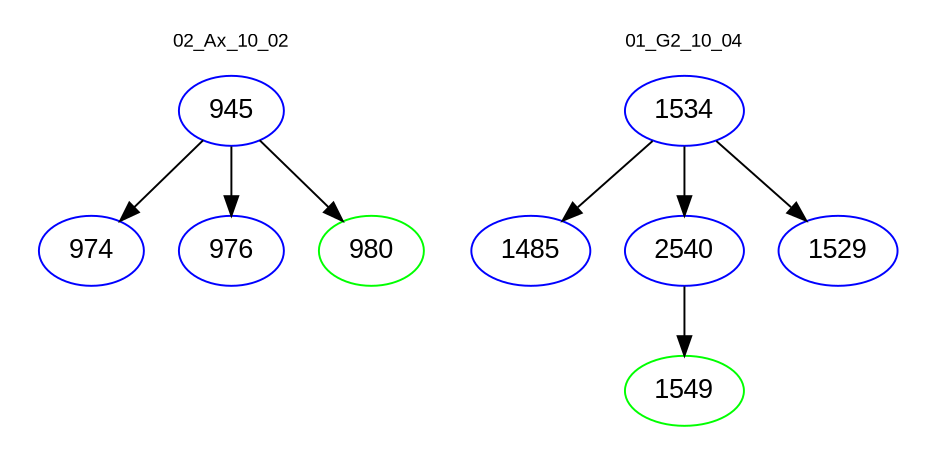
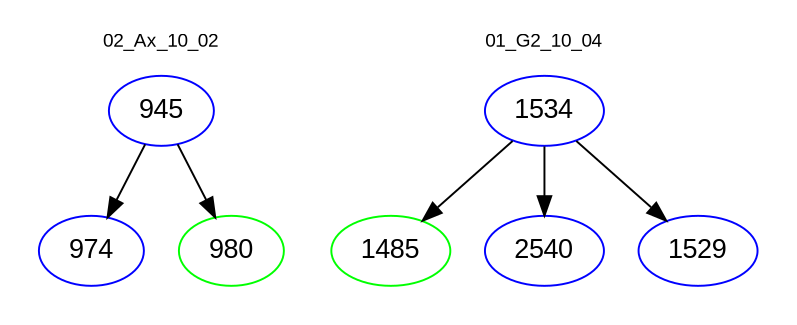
node "976": removed
node "1485": color blue -> green
node "1549": removed
